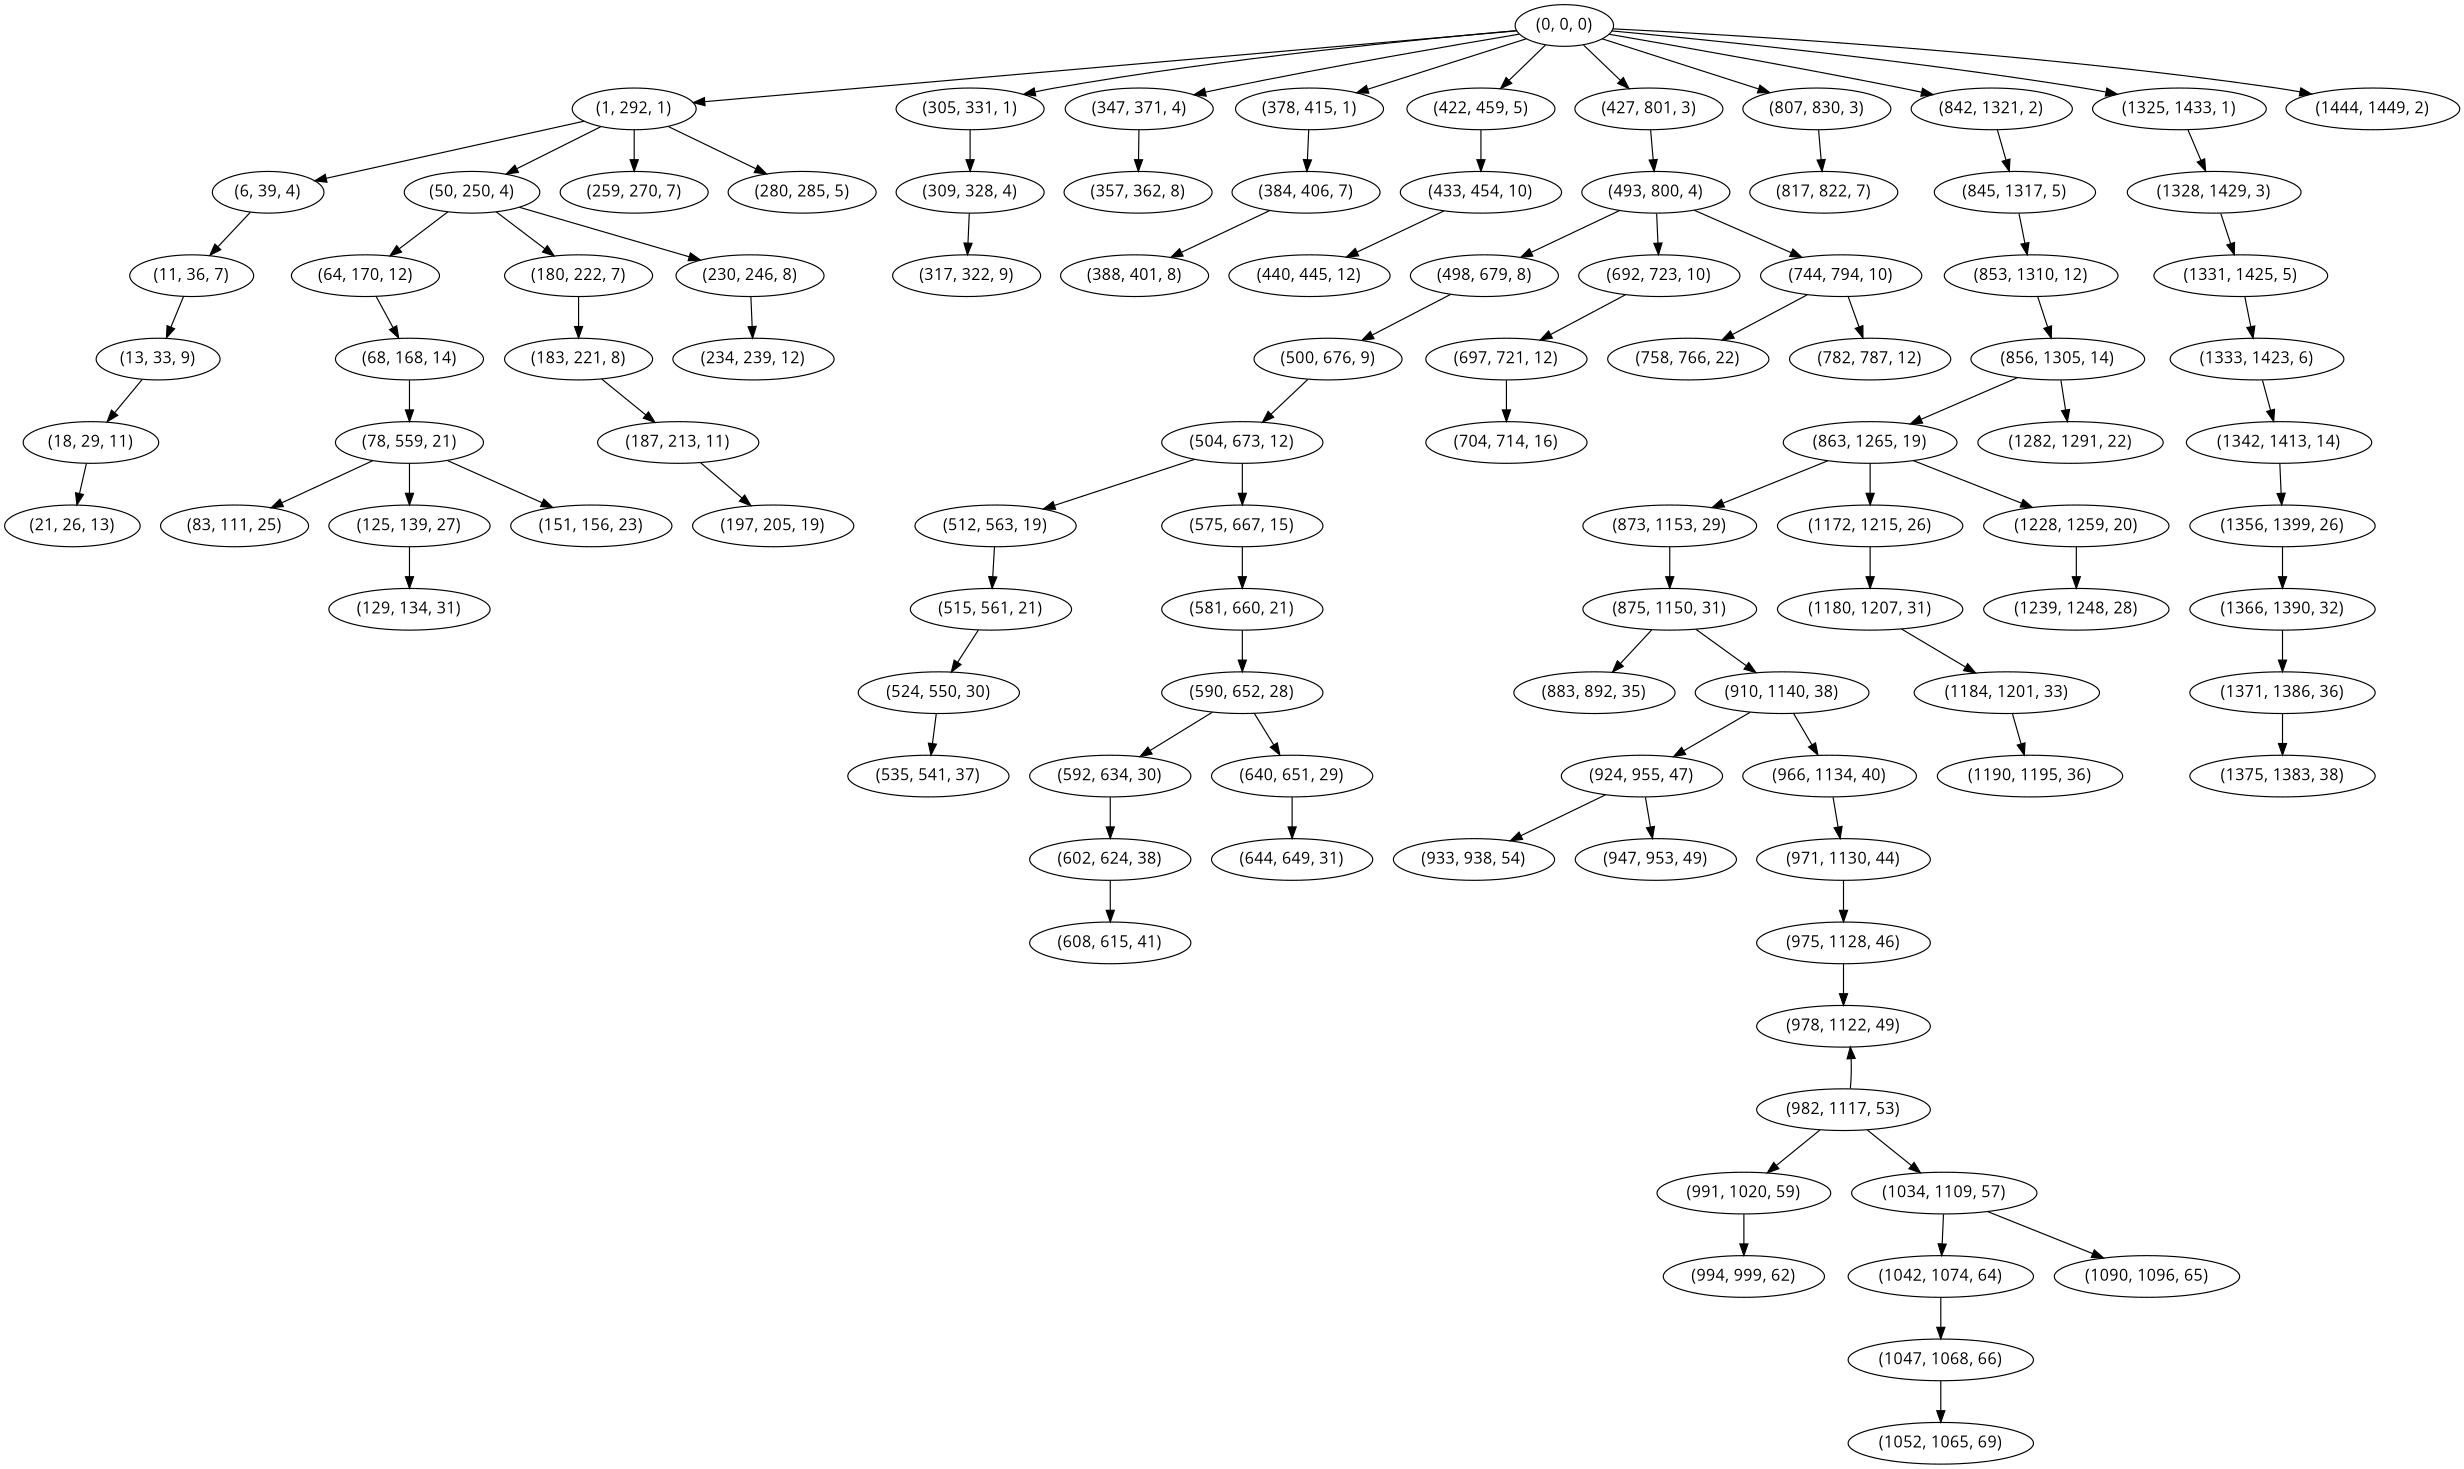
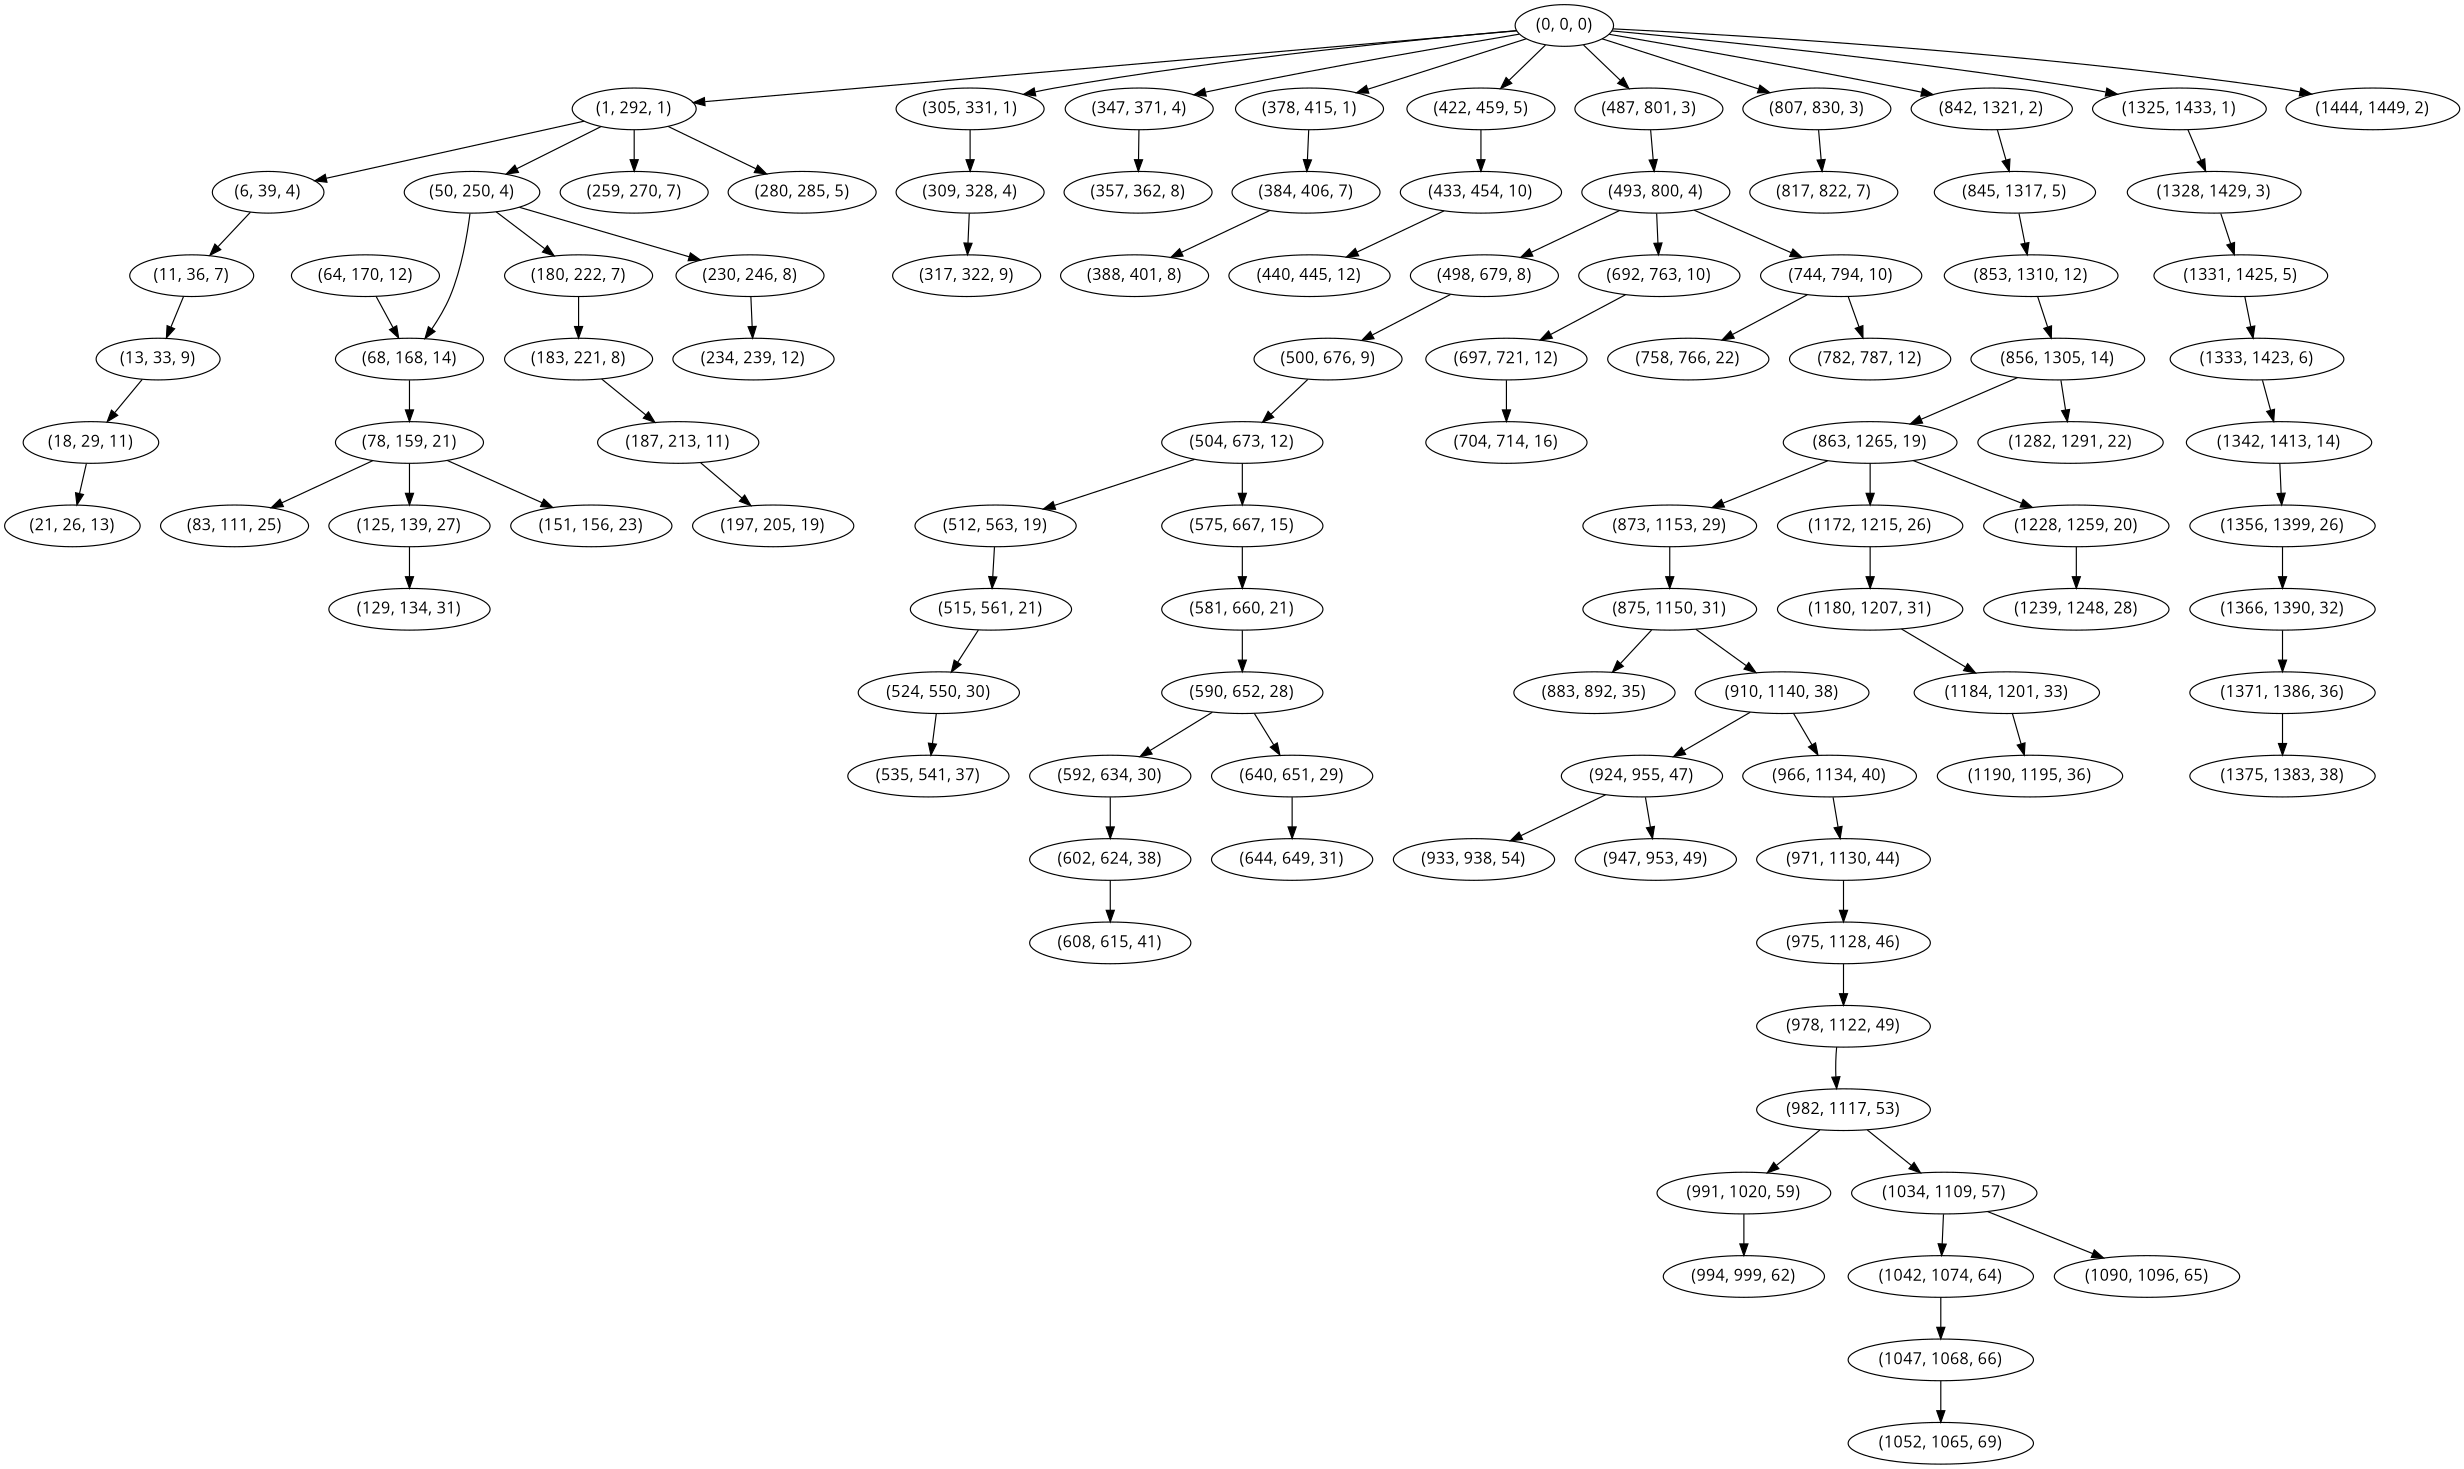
node "(427, 801, 3)": label "(427, 801, 3)" -> "(487, 801, 3)"
edge "(50, 250, 4)" -> "(64, 170, 12)": now "(50, 250, 4)" -> "(68, 168, 14)"
node "(692, 723, 10)": label "(692, 723, 10)" -> "(692, 763, 10)"
node "(78, 559, 21)": label "(78, 559, 21)" -> "(78, 159, 21)"
edge "(982, 1117, 53)" -> "(978, 1122, 49)": reversed
